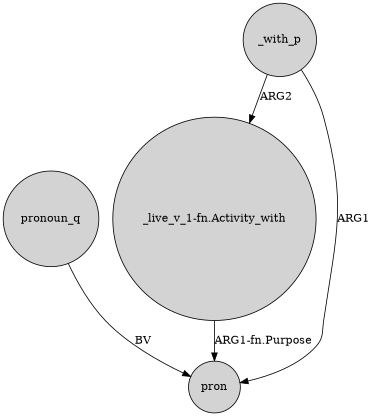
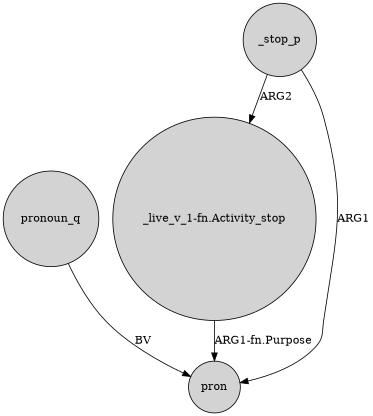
node "_with_p": label "_with_p" -> "_stop_p"
node "_live_v_1-fn.Activity_with": label "_live_v_1-fn.Activity_with" -> "_live_v_1-fn.Activity_stop"
